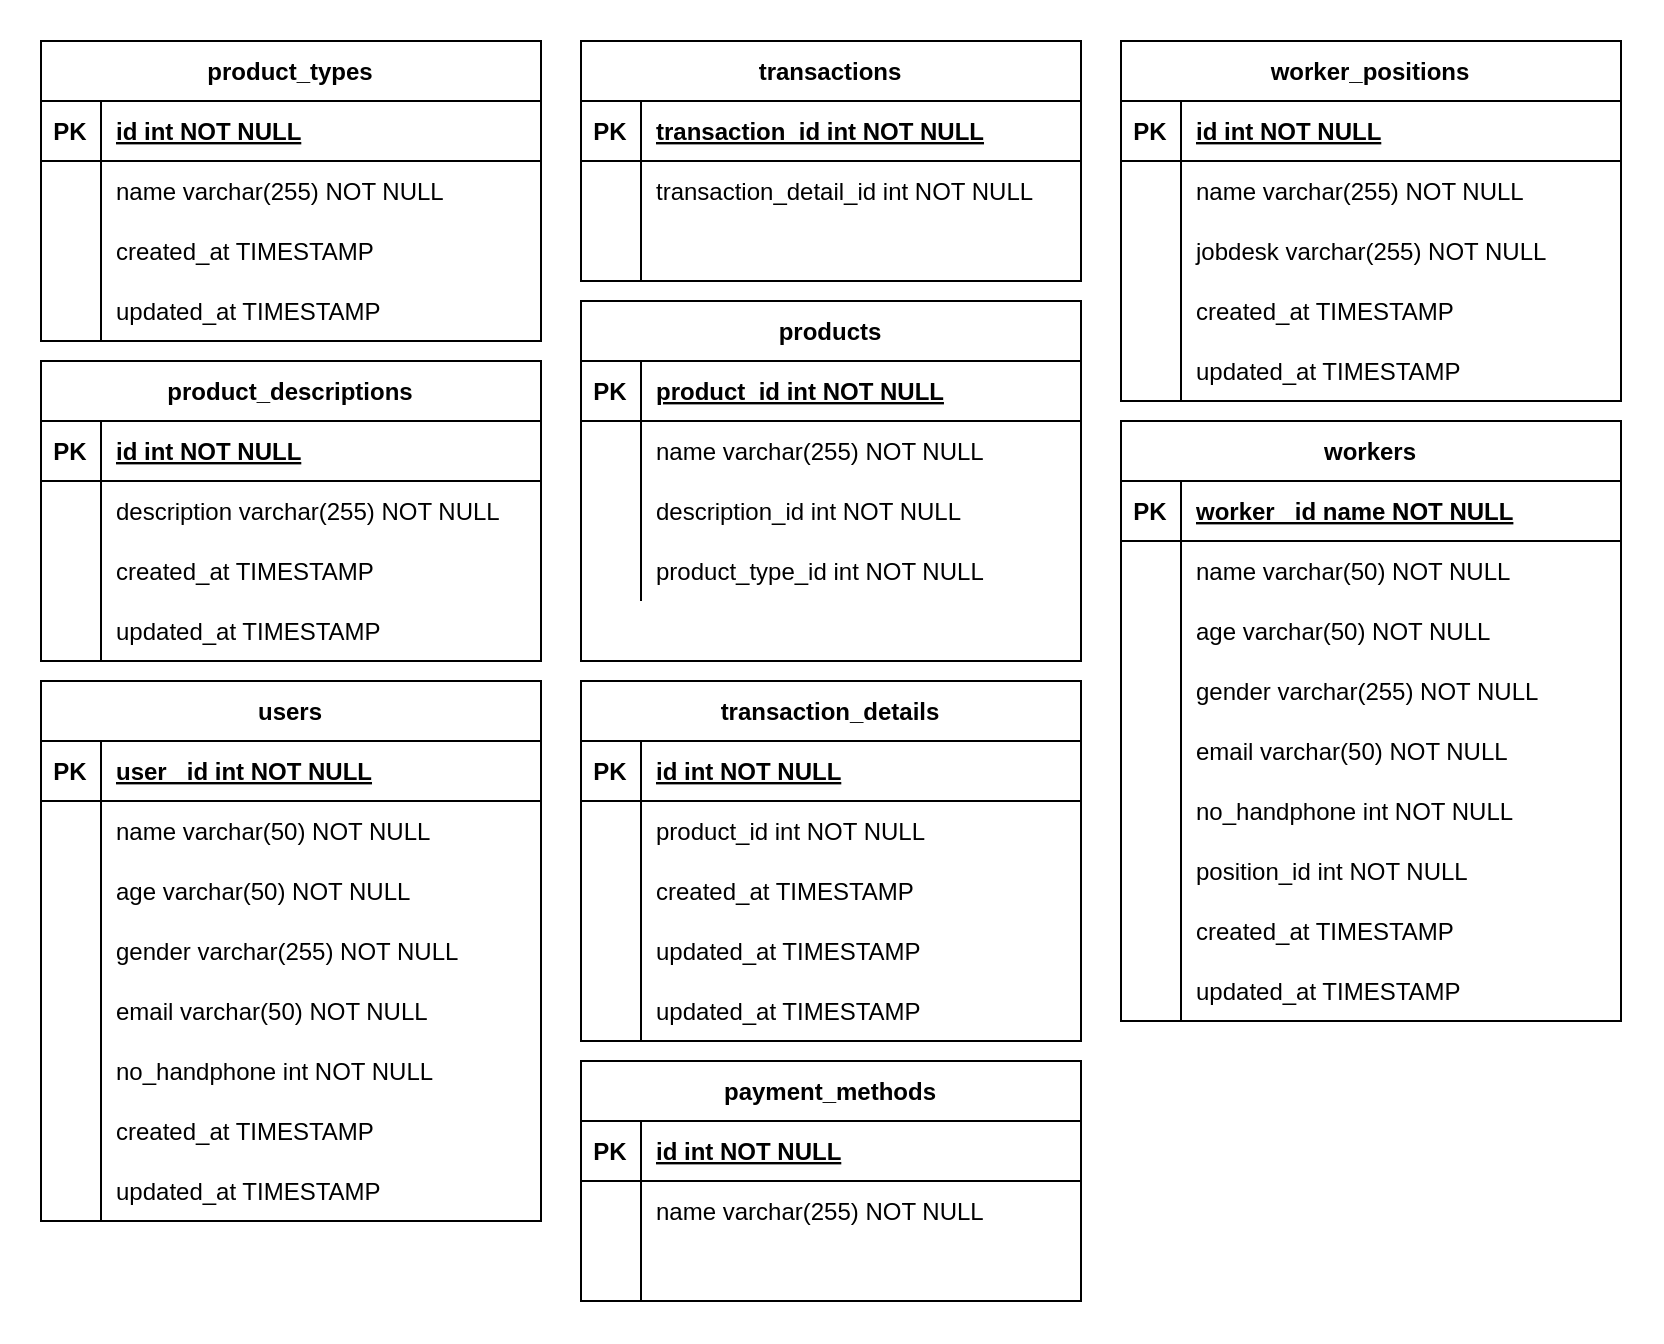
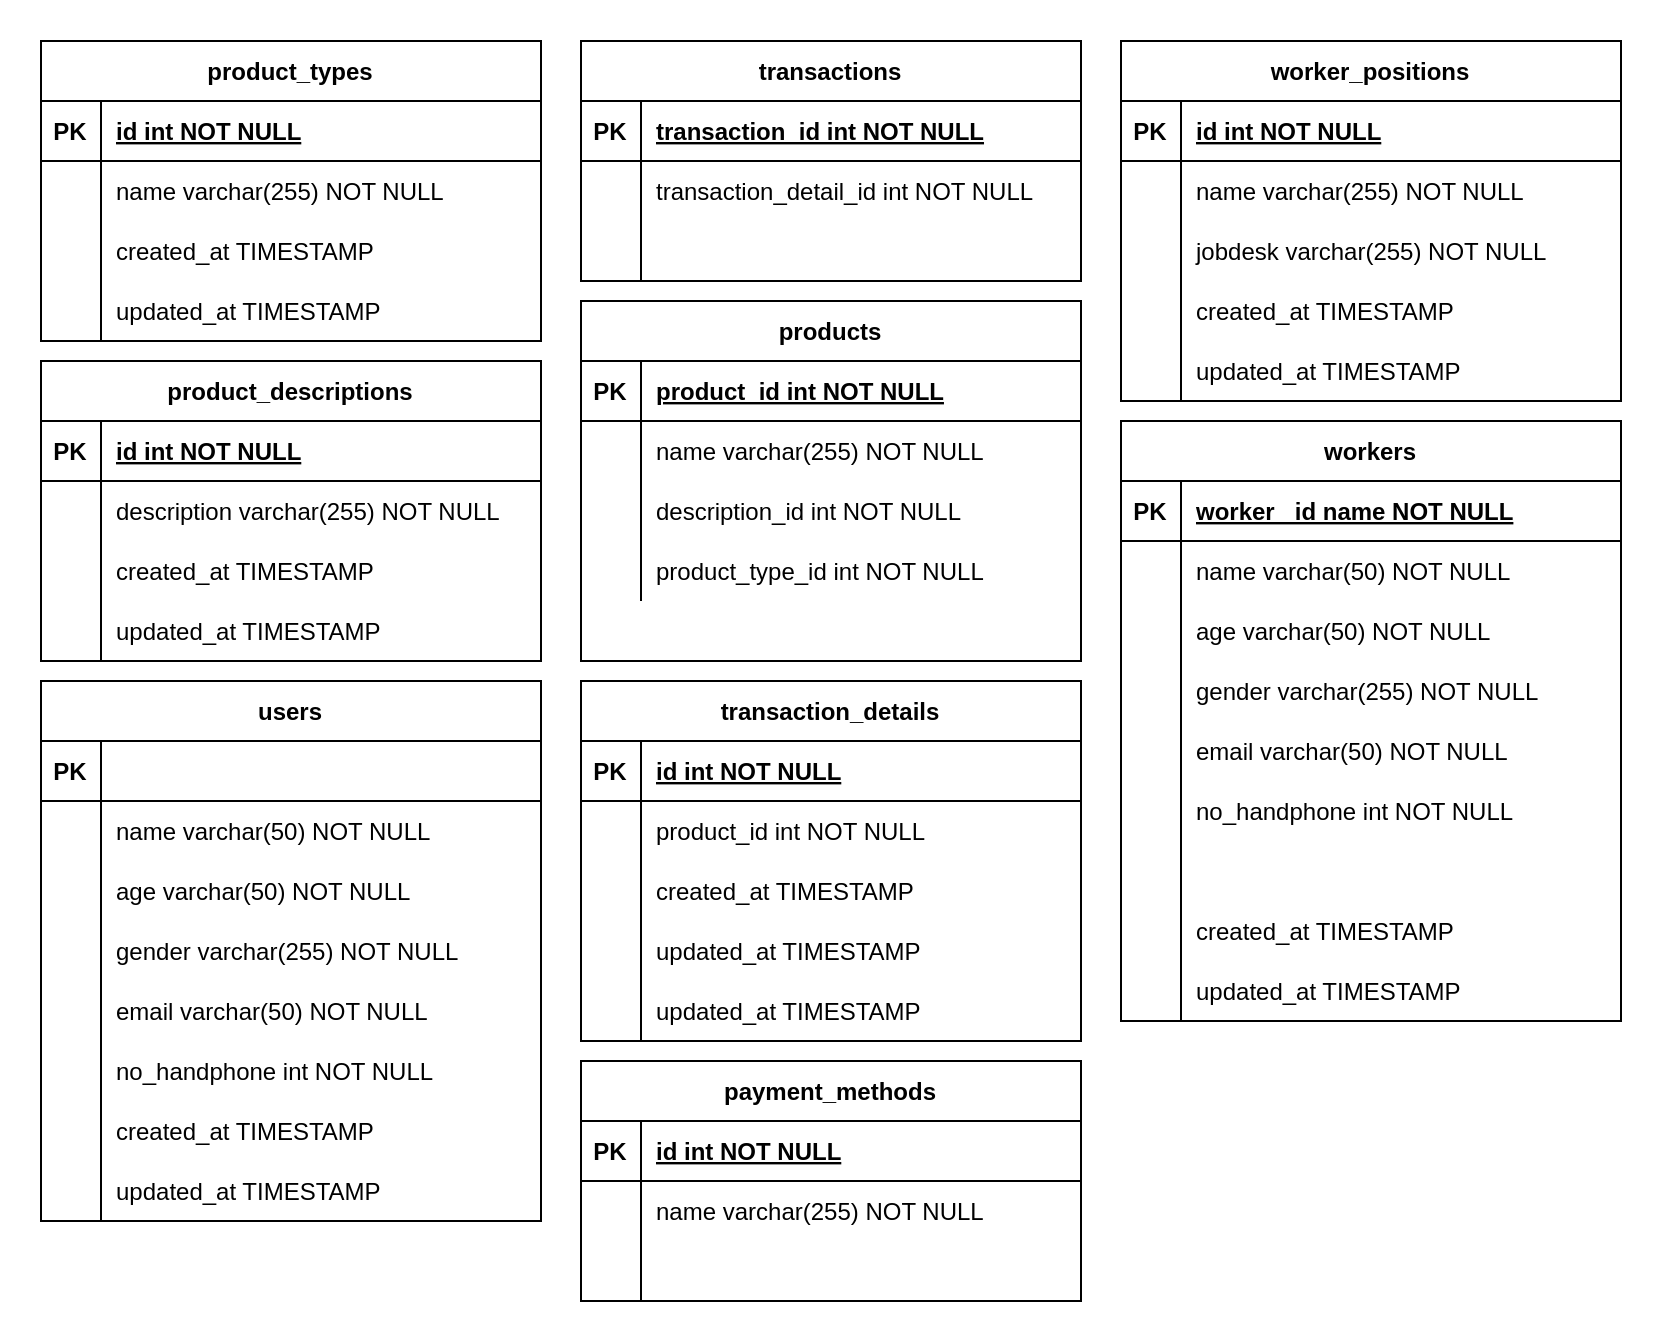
node "user _id int NOT NULL": removed
node "position_id int NOT NULL": removed
